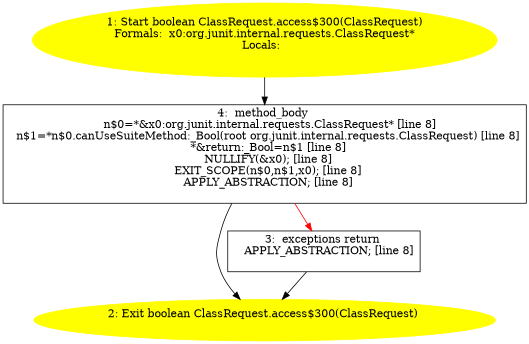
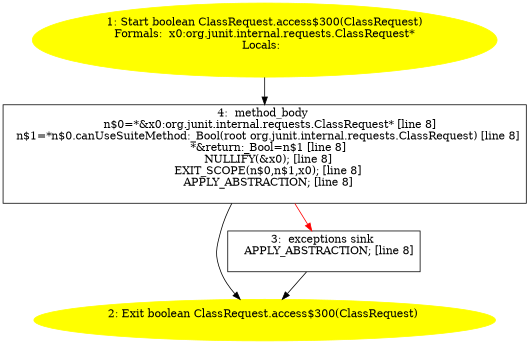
node "3:  exceptions return APPLY_ABSTRACTION; [line 8]": label "3:  exceptions return APPLY_ABSTRACTION; [line 8]" -> "3:  exceptions sink APPLY_ABSTRACTION; [line 8]"
